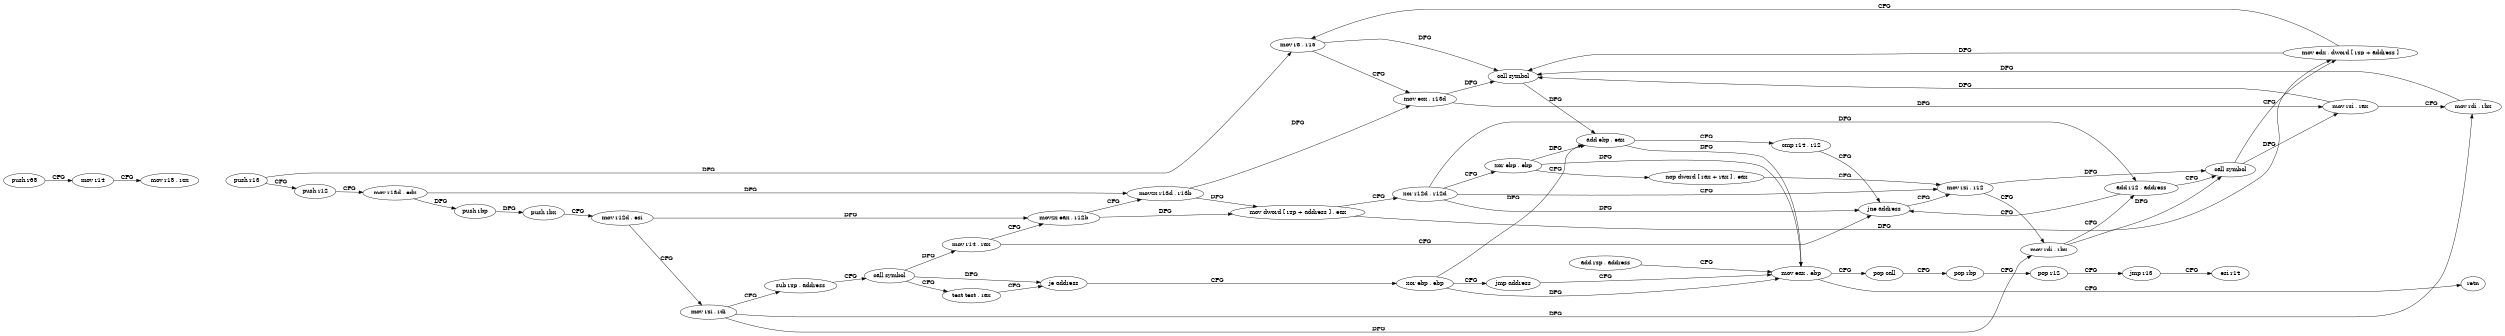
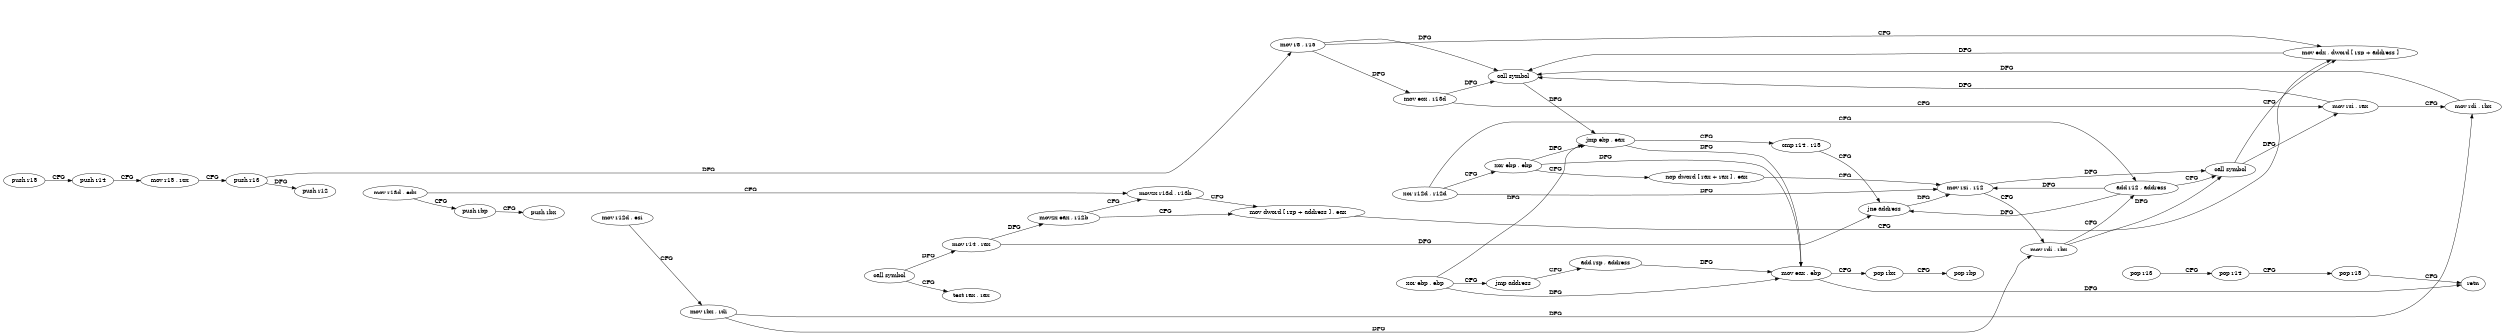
edge "mov edx , dword [ rsp + address ]" -> "mov r8 , r15": reversed
edge "mov r8 , r15" -> "mov ecx , r13d": label "CFG" -> "DFG"
edge "mov ecx , r13d" -> "mov rsi , rax": label "DFG" -> "CFG"
edge "xor r12d , r12d" -> "add r12 , address": label "DFG" -> "CFG"
node "add ebp , eax": label "add ebp , eax" -> "jmp ebp , eax"
node "cmp r14 , r12": label "cmp r14 , r12" -> "cmp r14 , r15"
edge "movzx r13d , r13b" -> "mov ecx , r13d": removed, label "DFG"
node "push r65": label "push r65" -> "push r15"
node "mov r14": label "mov r14" -> "push r14"
edge "mov r15 , rcx" -> "push r13": added, label "CFG"
edge "push r13" -> "push r12": label "CFG" -> "DFG"
edge "add r12 , address" -> "mov rsi , r12": added, label "DFG"
edge "mov r13d , edx" -> "movzx r13d , r13b": label "DFG" -> "CFG"
edge "xor r12d , r12d" -> "mov rsi , r12": label "CFG" -> "DFG"
edge "push r12" -> "mov r13d , edx": removed, label "CFG"
edge "movzx r13d , r13b" -> "mov dword [ rsp + address ] , eax": label "DFG" -> "CFG"
edge "jne address" -> "mov rsi , r12": label "CFG" -> "DFG"
edge "mov r13d , edx" -> "push rbp": label "DFG" -> "CFG"
edge "mov dword [ rsp + address ] , eax" -> "xor r12d , r12d": removed, label "CFG"
edge "push rbp" -> "push rbx": label "DFG" -> "CFG"
edge "movzx eax , r12b" -> "mov dword [ rsp + address ] , eax": label "DFG" -> "CFG"
edge "xor r12d , r12d" -> "jne address": removed, label "DFG"
edge "add r12 , address" -> "jne address": label "CFG" -> "DFG"
edge "push rbx" -> "mov r12d , esi": removed, label "CFG"
edge "mov r12d , esi" -> "movzx eax , r12b": removed, label "DFG"
edge "mov r14 , rax" -> "movzx eax , r12b": label "CFG" -> "DFG"
edge "mov dword [ rsp + address ] , eax" -> "mov edx , dword [ rsp + address ]": label "DFG" -> "CFG"
edge "mov r14 , rax" -> "jne address": label "CFG" -> "DFG"
edge "add rsp , address" -> "mov eax , ebp": label "CFG" -> "DFG"
node "pop call": label "pop call" -> "pop rbx"
node "pop r12": removed
node "jmp r13": label "jmp r13" -> "pop r13"
node "esi r14": label "esi r14" -> "pop r14"
node "pop r15": added
edge "jmp address" -> "mov eax , ebp": now "jmp address" -> "add rsp , address"
node "je address": removed
node "sub rsp , address": removed
edge "mov eax , ebp" -> "retn": label "CFG" -> "DFG"
node "test test , rax": label "test test , rax" -> "test rax , rax"
node "mov rsi , rdi": label "mov rsi , rdi" -> "mov rbx , rdi"
